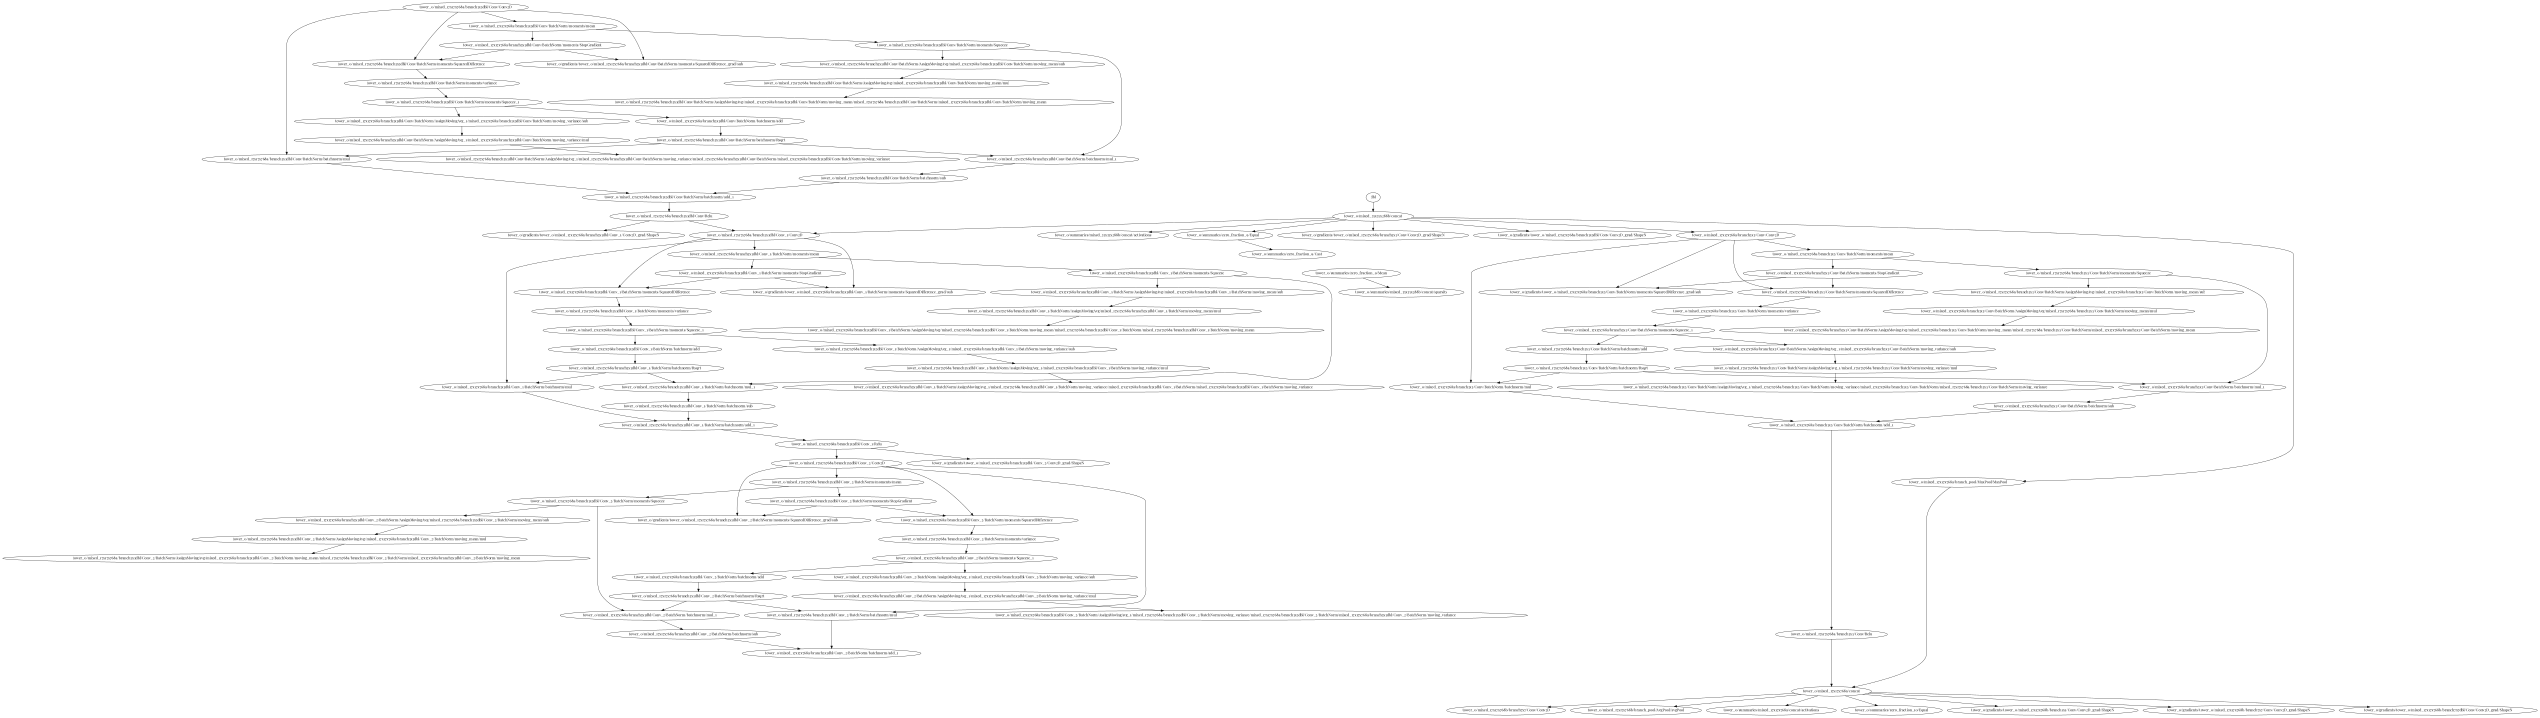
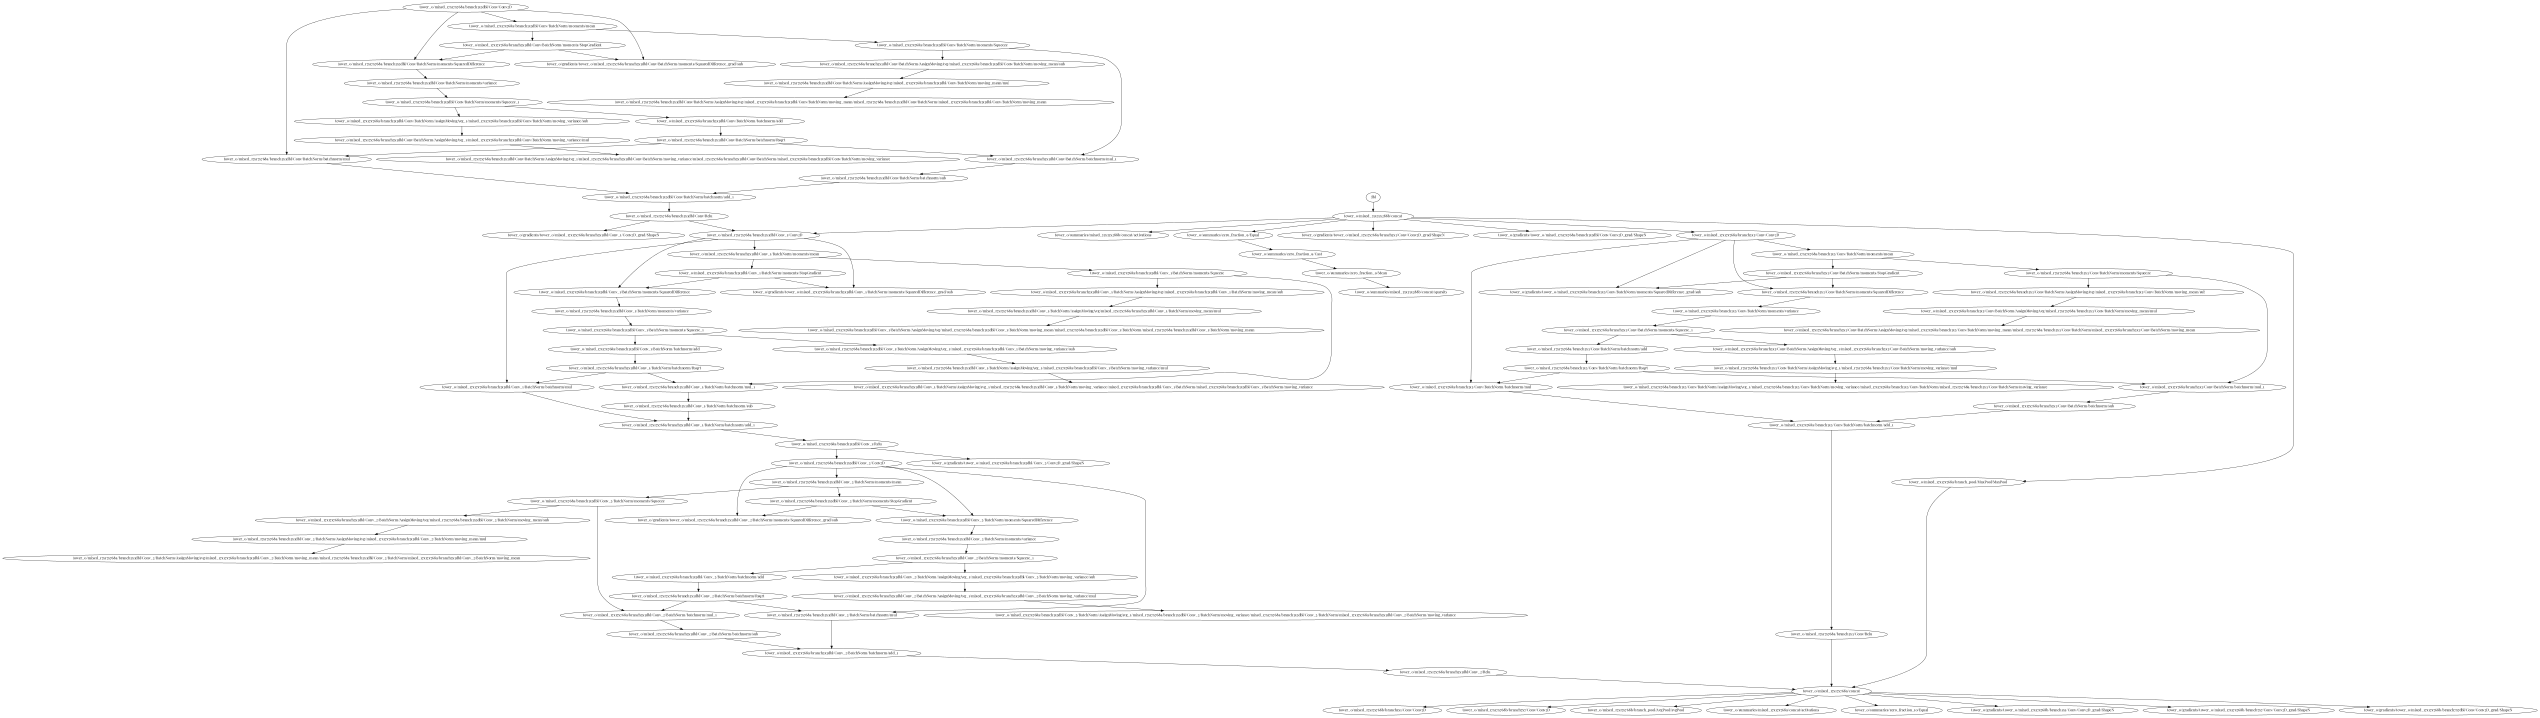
edge "tower_0/summaries/zero_fraction_9/Cast" -> "tower_0/summaries/zero_fraction_9/Mean": added
node "tower_0/mixed_17x17x768a/branch3x3dbl/Conv_2/Relu": added
node "tower_0/mixed_17x17x768b/branch1x1/Conv/Conv2D": added
